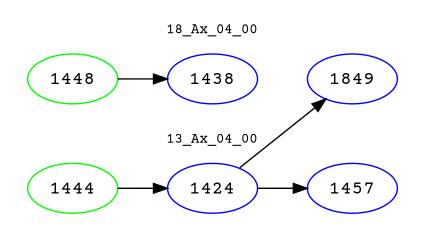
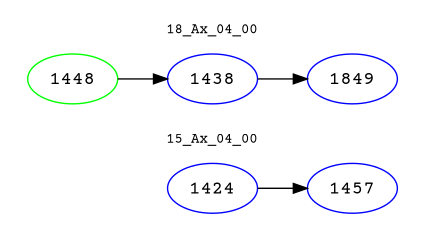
edge "1424" -> "1849": now "1438" -> "1849"
cluster "13_Ax_04_00": label "13_Ax_04_00" -> "15_Ax_04_00"
node "1444": removed
